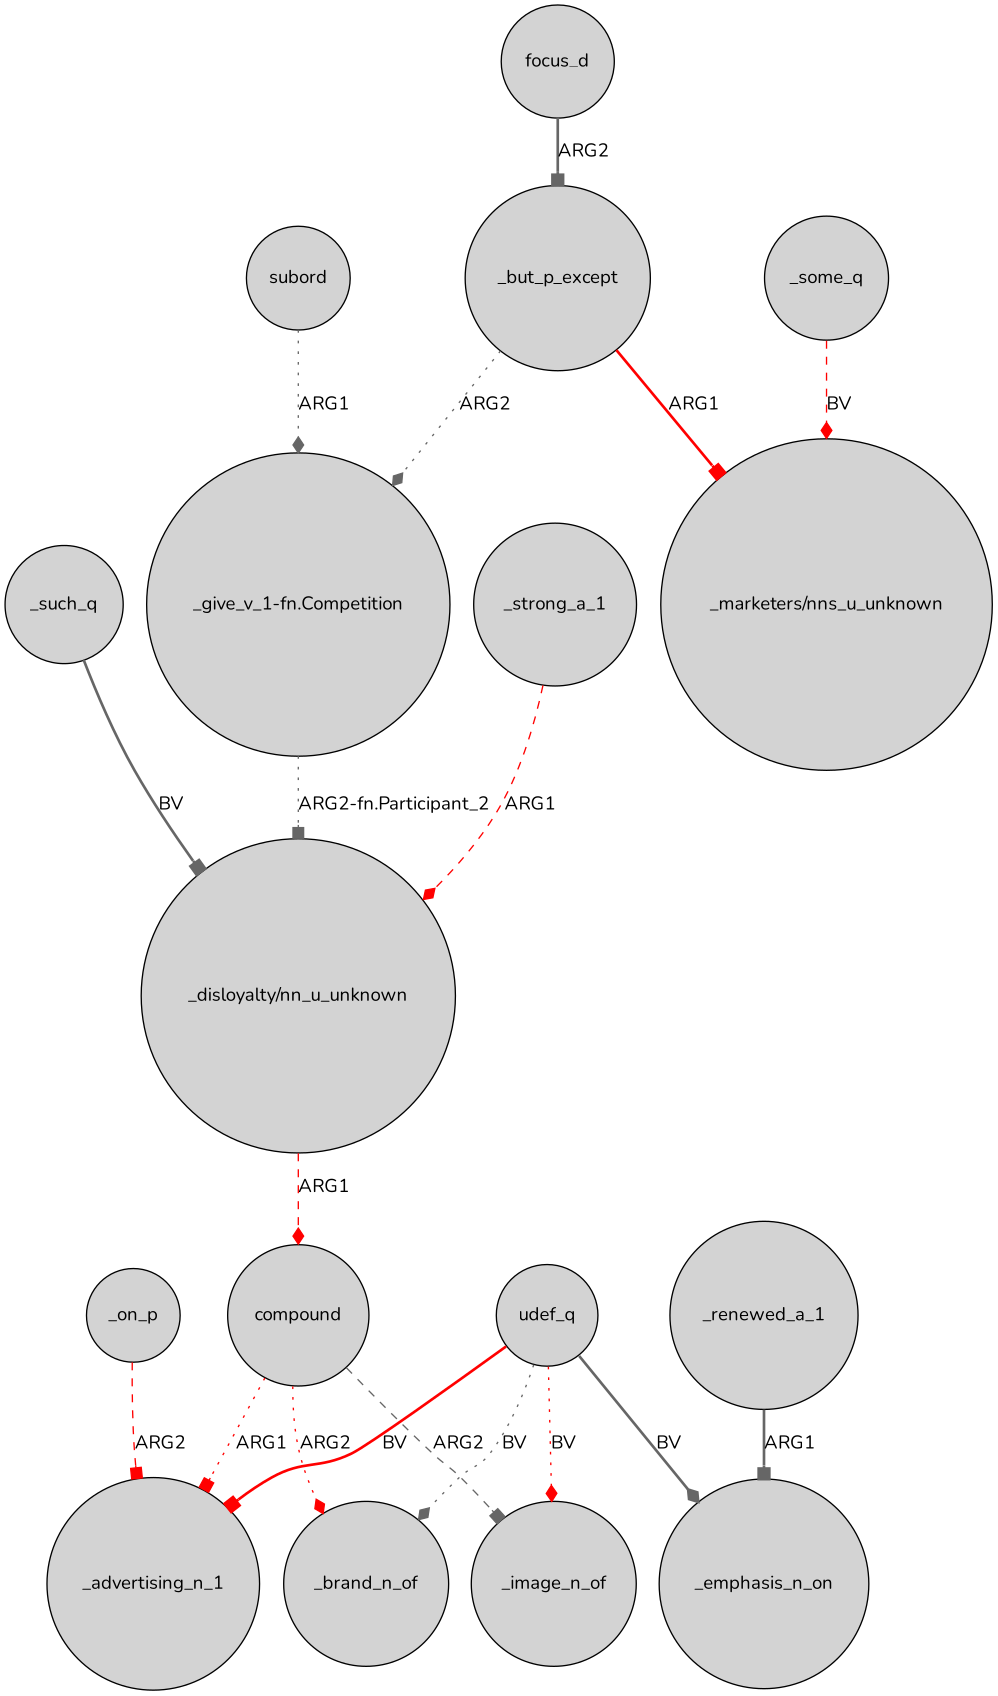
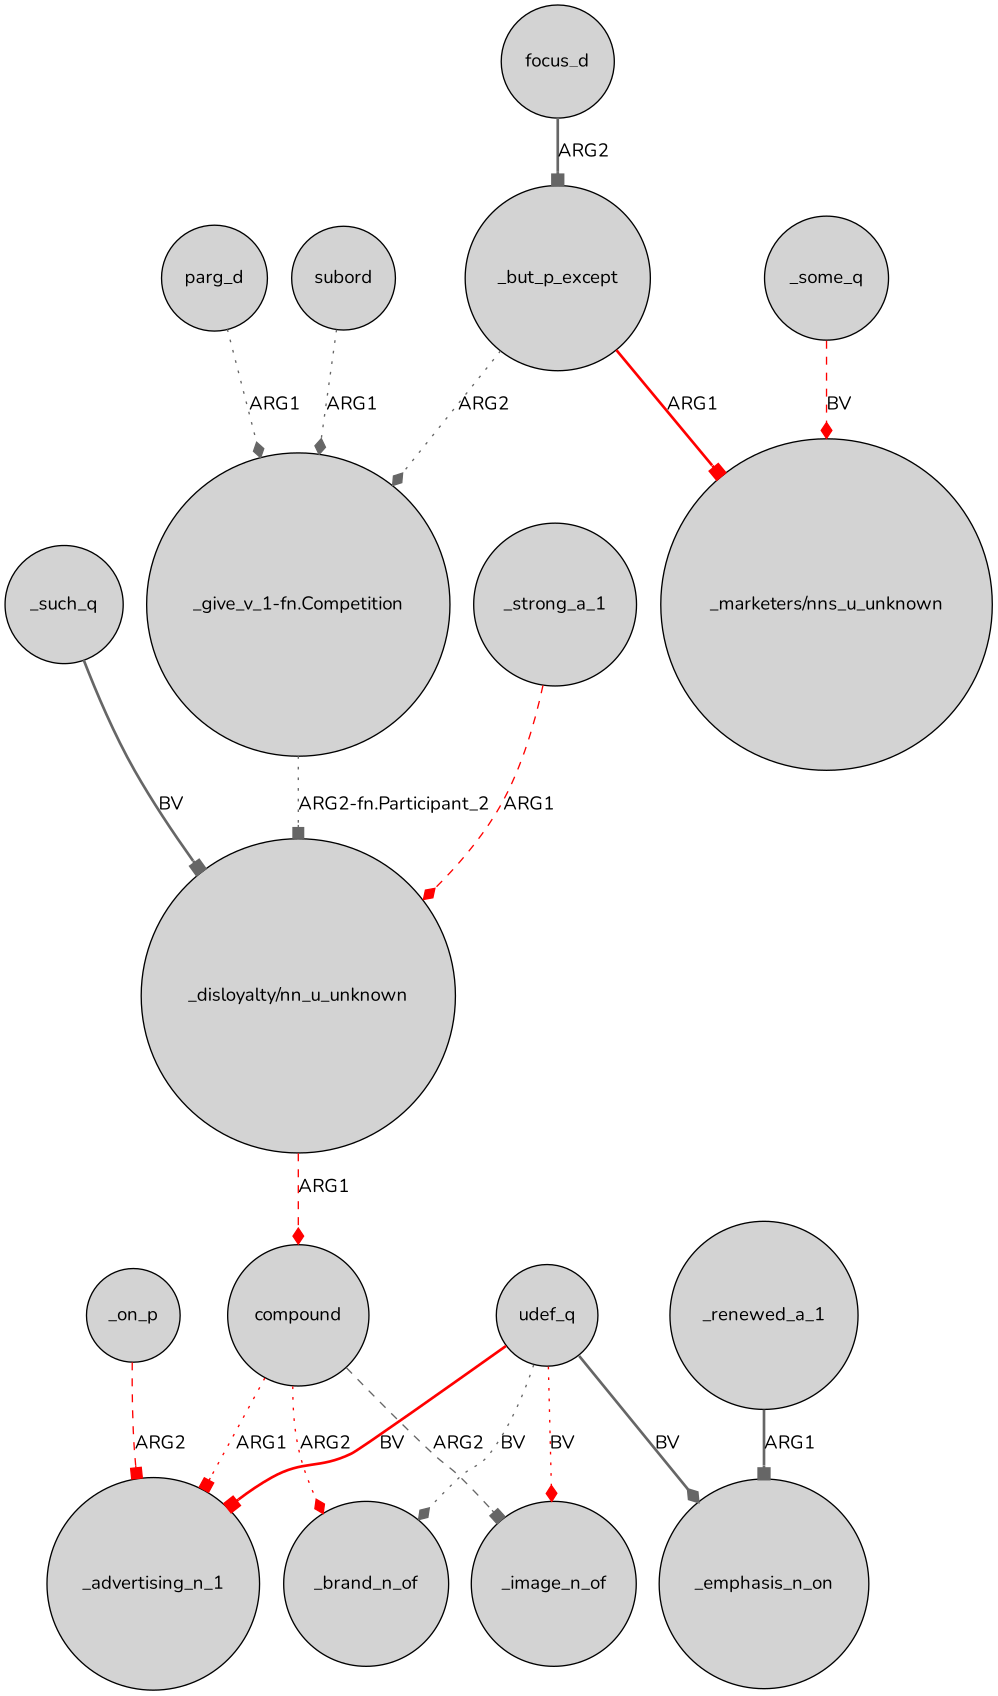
node "parg_d": added
